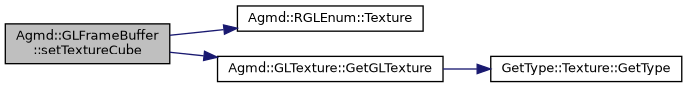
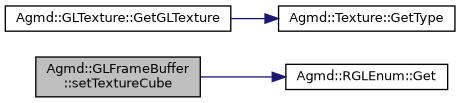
node "Agmd::RGLEnum::Texture": label "Agmd::RGLEnum::Texture" -> "Agmd::RGLEnum::Get"
edge "Agmd::GLFrameBuffer ::setTextureCube" -> "Agmd::GLTexture::GetGLTexture": removed
node "GetType::Texture::GetType": label "GetType::Texture::GetType" -> "Agmd::Texture::GetType"
